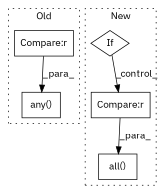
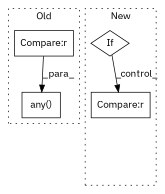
node "all()": removed
